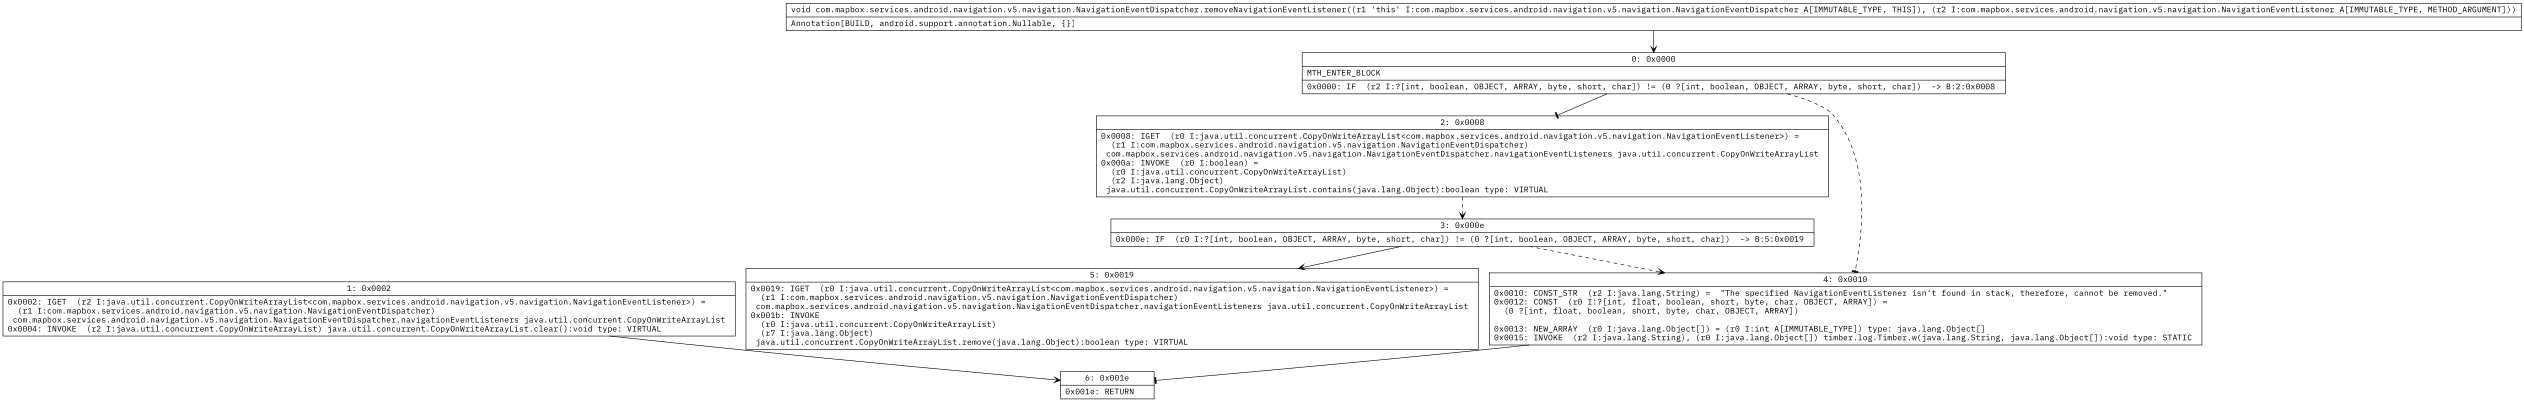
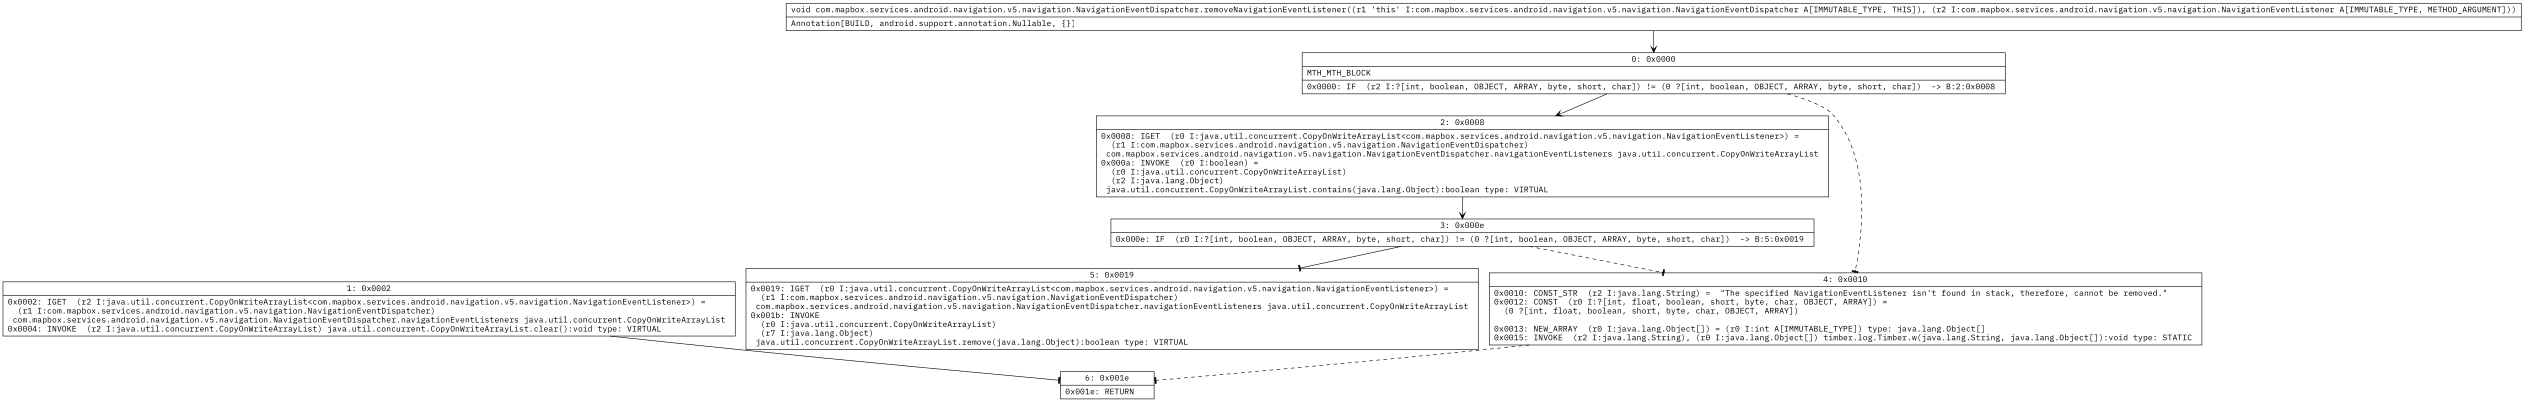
node "0: 0x0000": text "MTH_ENTER_BLOCK" -> "MTH_MTH_BLOCK"
edge "0: 0x0000" -> "2: 0x0008": arrowhead tee -> vee
edge "2: 0x0008" -> "3: 0x000e": style dashed -> solid
edge "3: 0x000e" -> "5: 0x0019": arrowhead vee -> tee
edge "3: 0x000e" -> "4: 0x0010": arrowhead vee -> tee
edge "1: 0x0002" -> "6: 0x001e": arrowhead vee -> tee
edge "4: 0x0010" -> "6: 0x001e": style solid -> dashed
